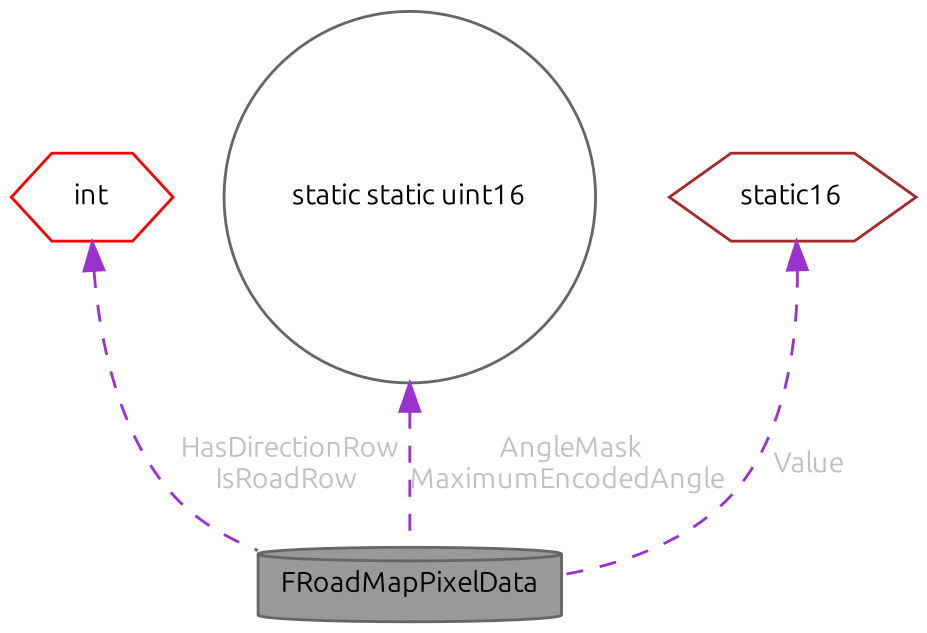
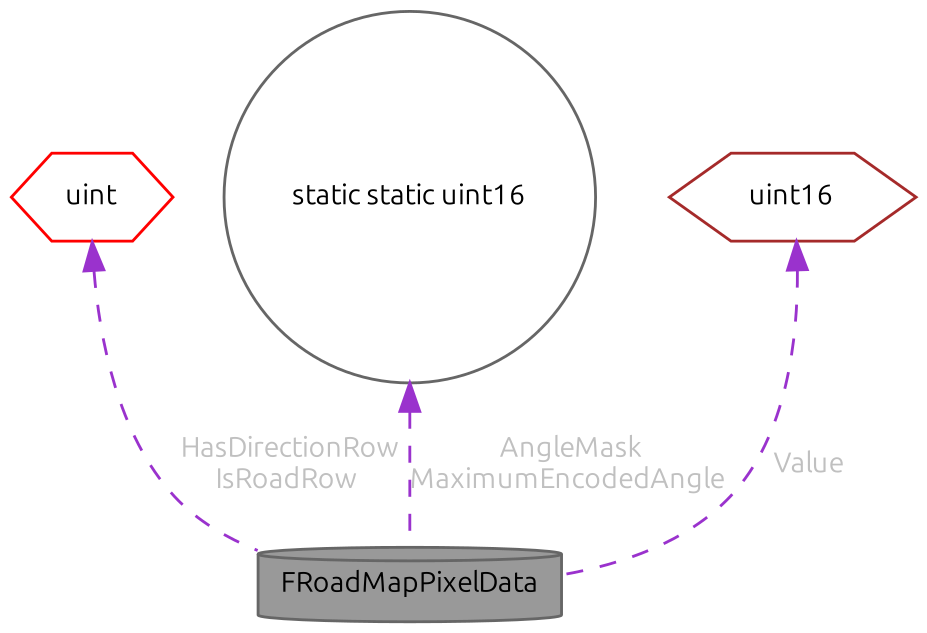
node "int": label "int" -> "uint"
node "static16": label "static16" -> "uint16"
